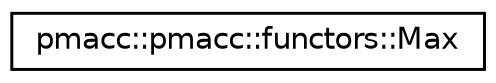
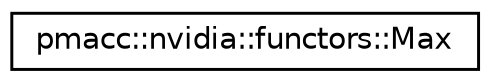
node "pmacc::pmacc::functors::Max": label "pmacc::pmacc::functors::Max" -> "pmacc::nvidia::functors::Max"
